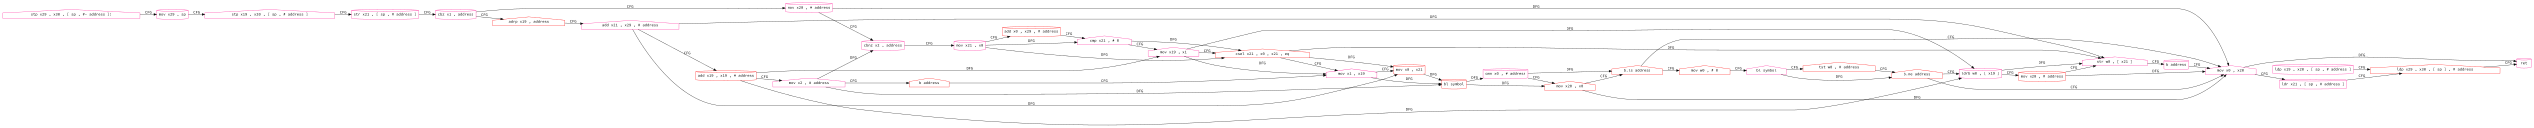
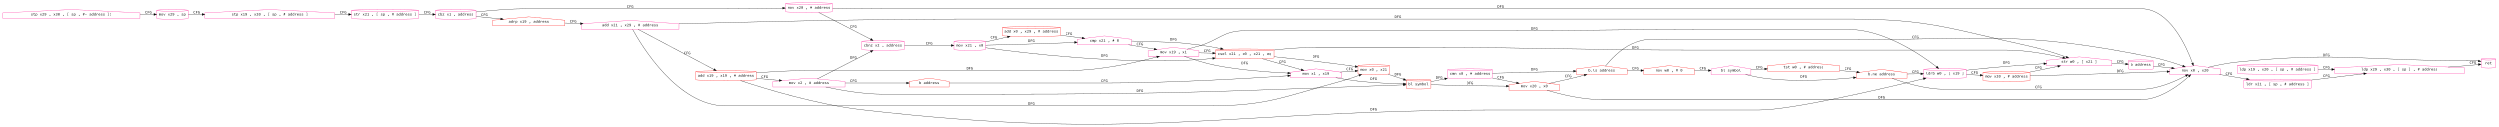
node "csel x21 , x0 , x21 , eq": shape house -> cylinder
node "ldp x29 , x30 , [ sp ] , # address": color red -> deeppink
